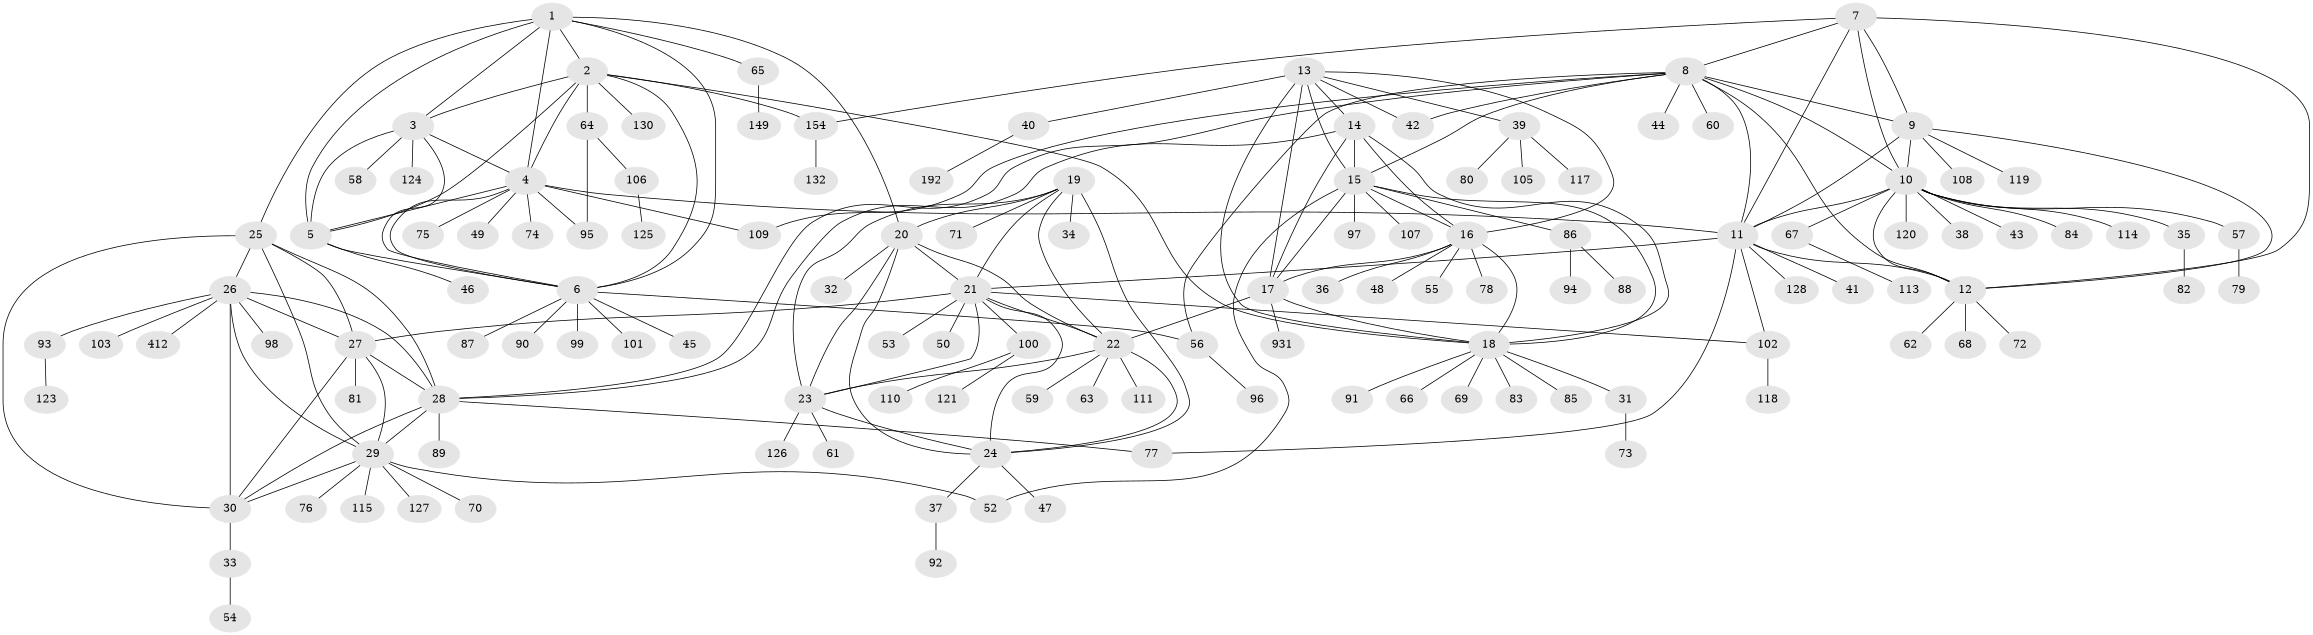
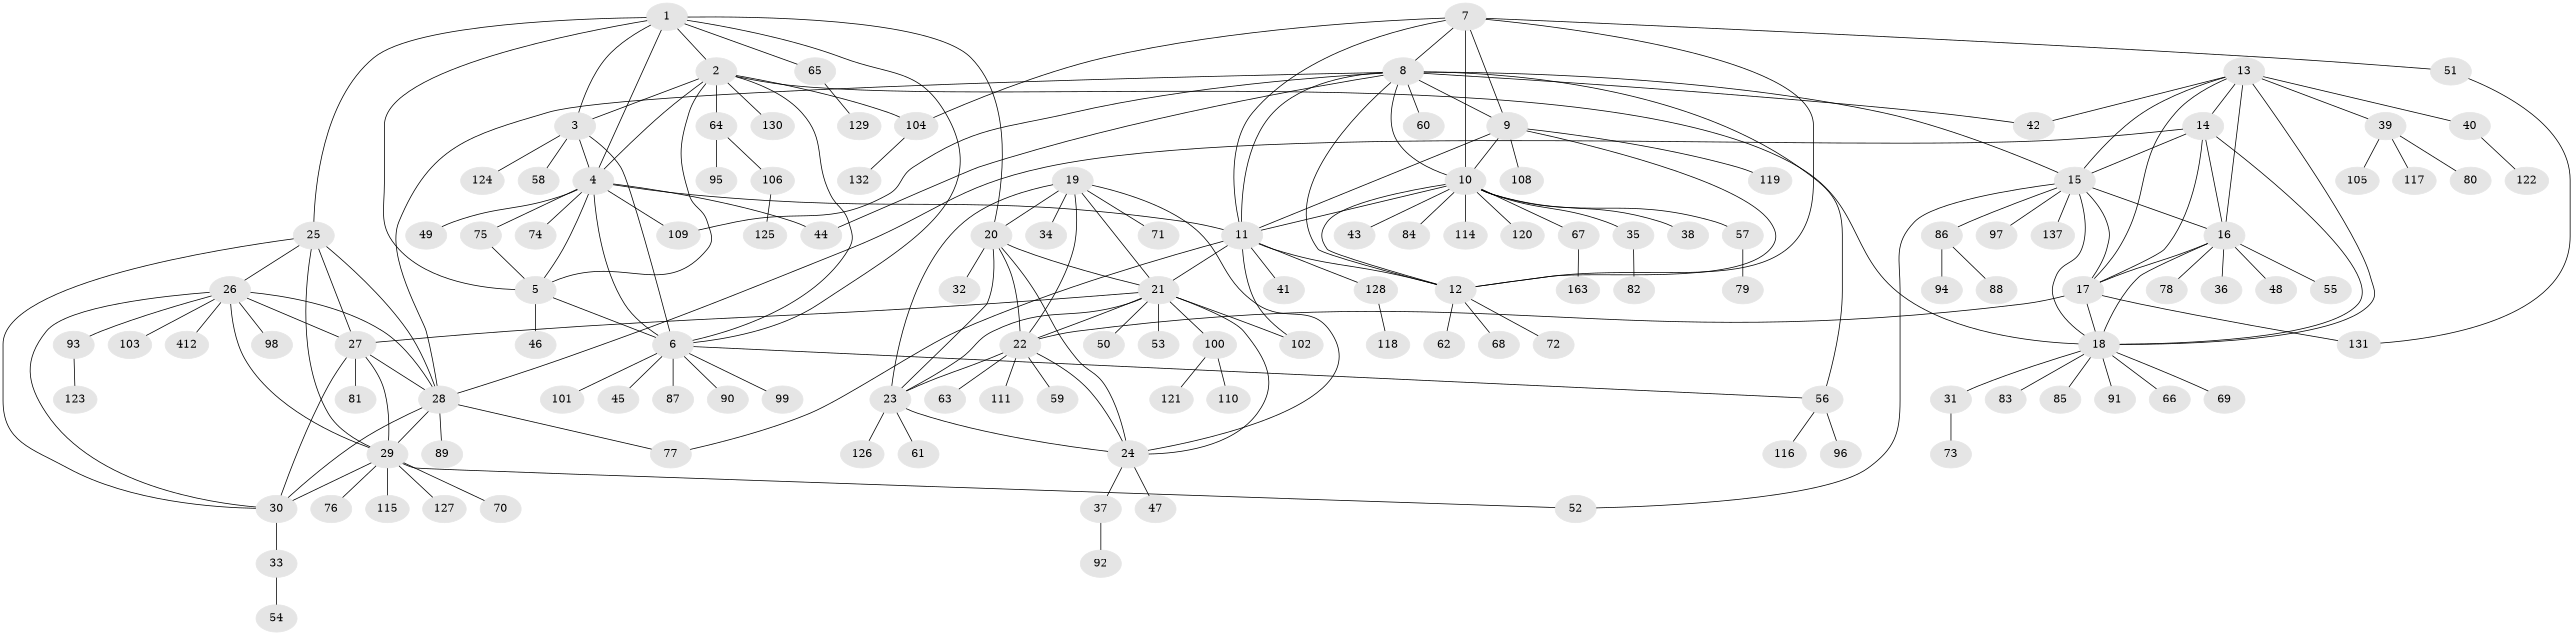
node "51": added
node "149": label "149" -> "129"
node "154": label "154" -> "104"
edge "3" -- "5": now "75" -- "5"
node "192": label "192" -> "122"
edge "4" -- "95": now "4" -- "44"
node "107": label "107" -> "137"
node "113": label "113" -> "163"
node "931": label "931" -> "131"
edge "102" -- "118": now "128" -- "118"
node "116": added
